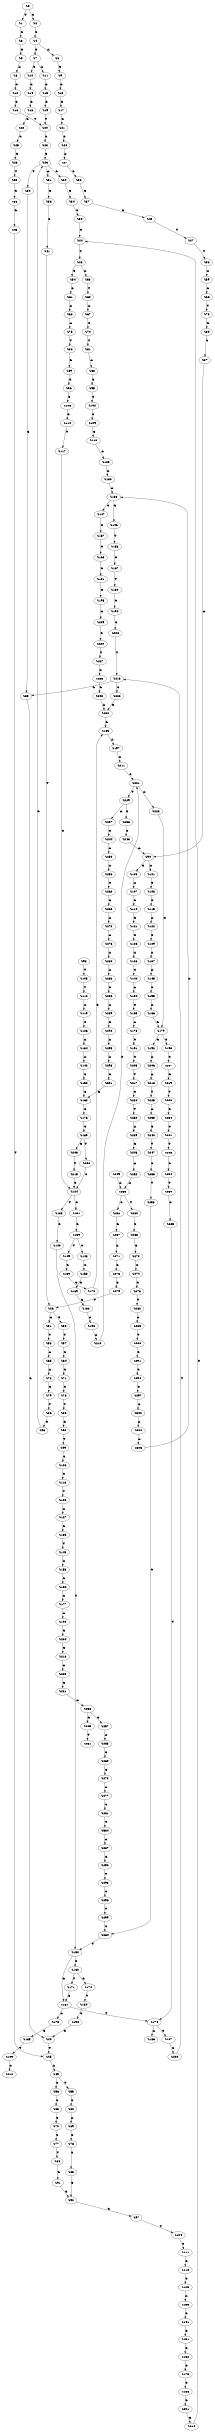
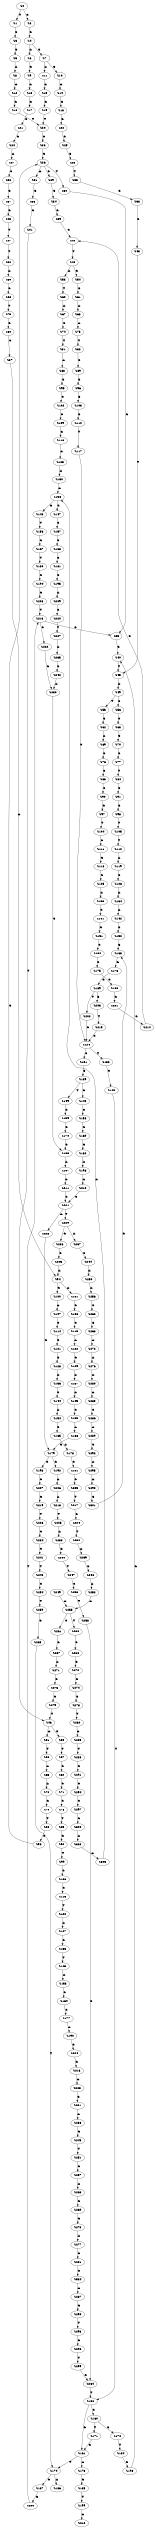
edge "S238" -> "S257": now "S251" -> "S257"
edge "S91" -> "S90": now "S91" -> "S98"
